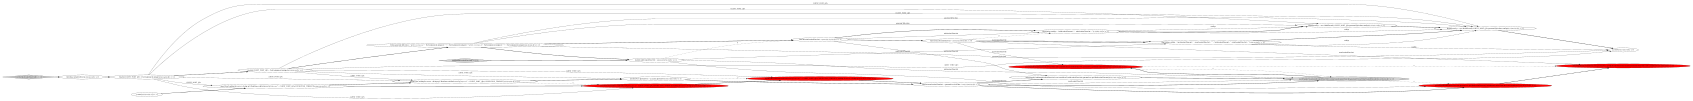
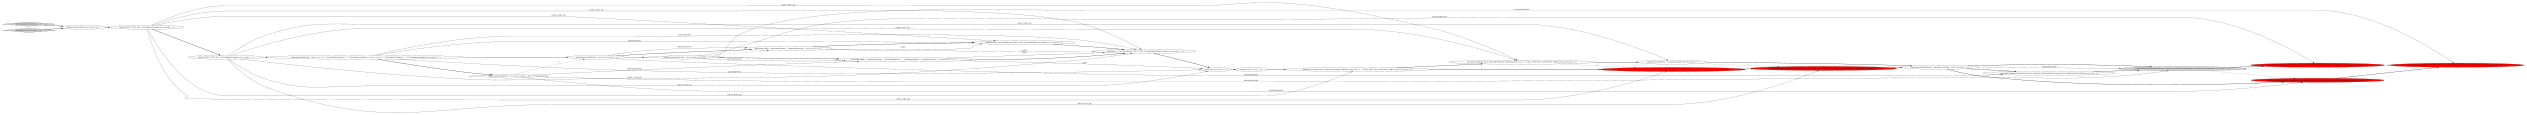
node "final int maxSessionTimeOut = 15000@@@8@@@['1', '1', '0']": shape ellipse -> diamond
edge "testMinMaxSessionTimeOut['1', '0', '0']" -> "final int minSessionTimeOut = 10000@@@7@@@['1', '1', '0']": now "testMinMaxSessionTimeOut['1', '0', '0']" -> "ClientBase.setupTestEnv()@@@3@@@['1', '1', '1']"
node "final int minSessionTimeOut = 10000@@@7@@@['1', '1', '0']": shape ellipse -> diamond
edge "q1.start()@@@11@@@['1', '1', '1']" -> "q2.start()@@@12@@@['1', '1', '1']": added
